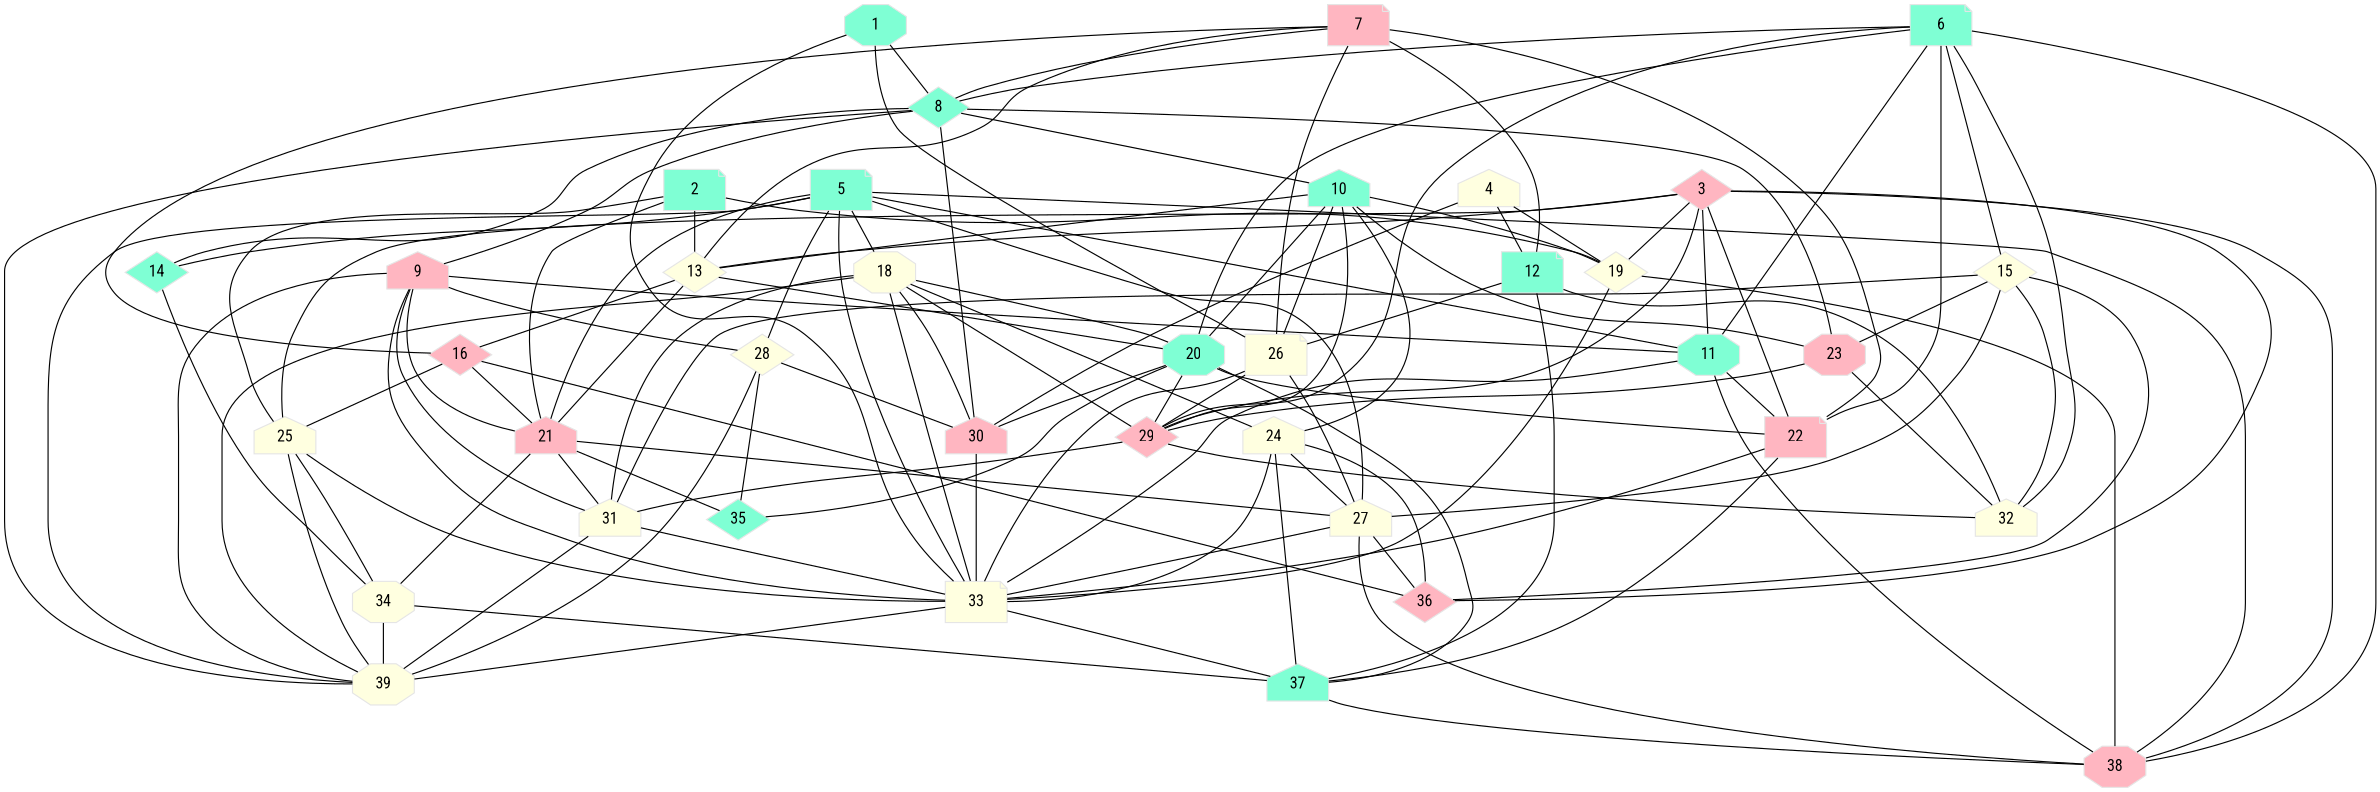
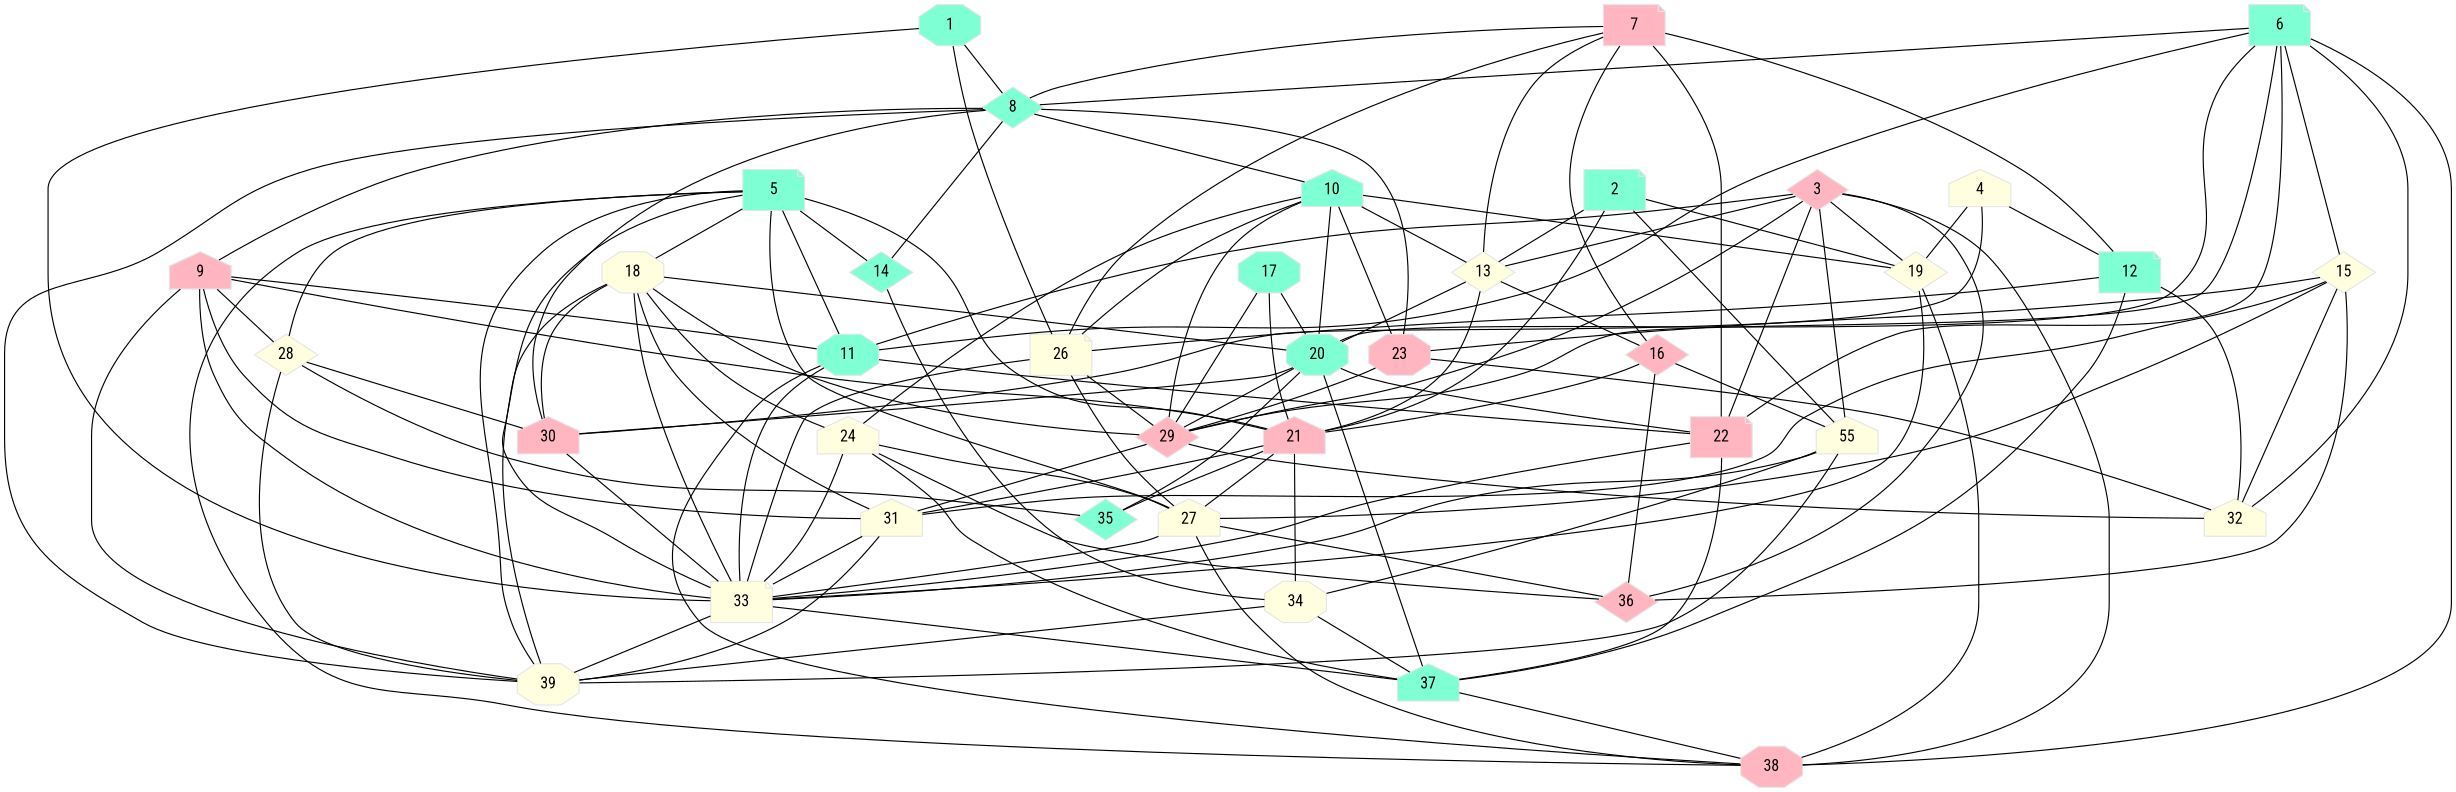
node "17": added
node "25": label "25" -> "55"
